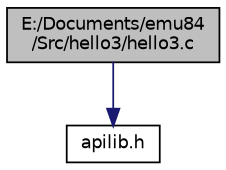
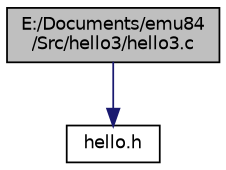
node "apilib.h": label "apilib.h" -> "hello.h"
